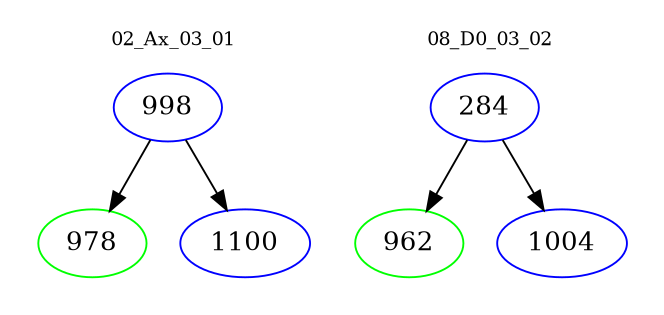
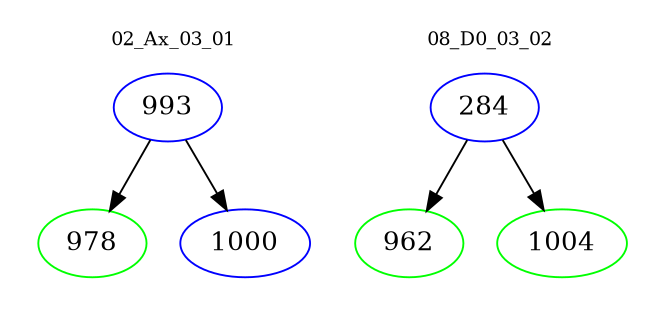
node "998": label "998" -> "993"
node "1100": label "1100" -> "1000"
node "1004": color blue -> green
